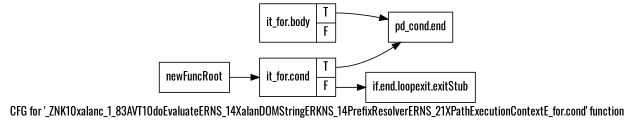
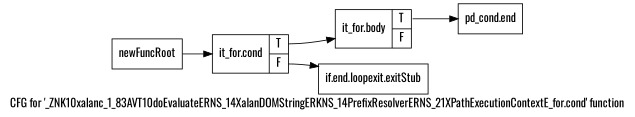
edge "it_for.cond" -> "pd_cond.end": now "it_for.cond" -> "it_for.body"
